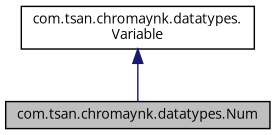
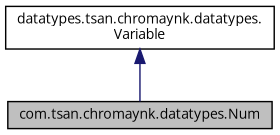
node "com.tsan.chromaynk.datatypes. Variable": label "com.tsan.chromaynk.datatypes. Variable" -> "datatypes.tsan.chromaynk.datatypes. Variable"
